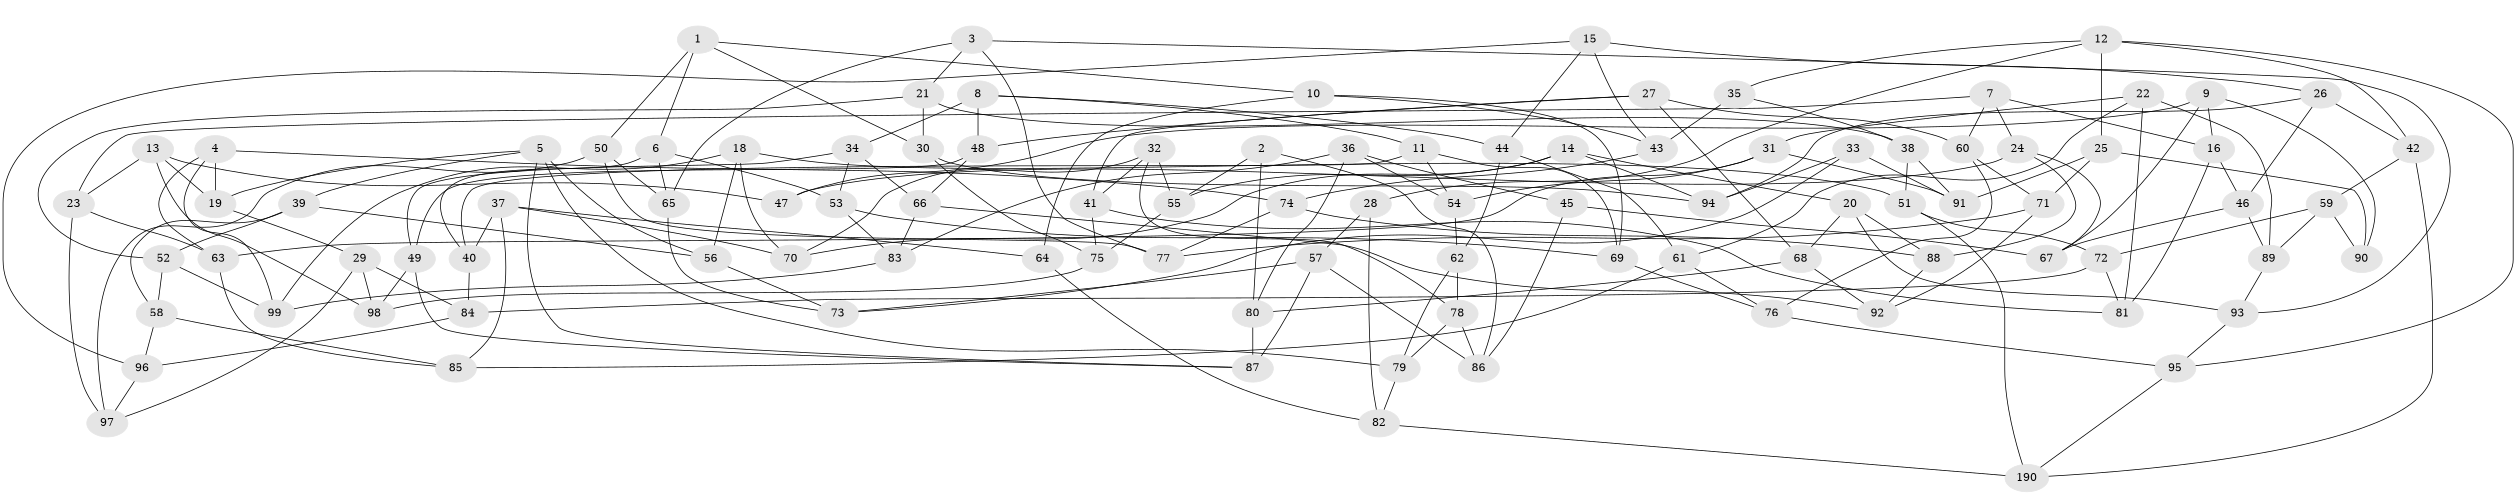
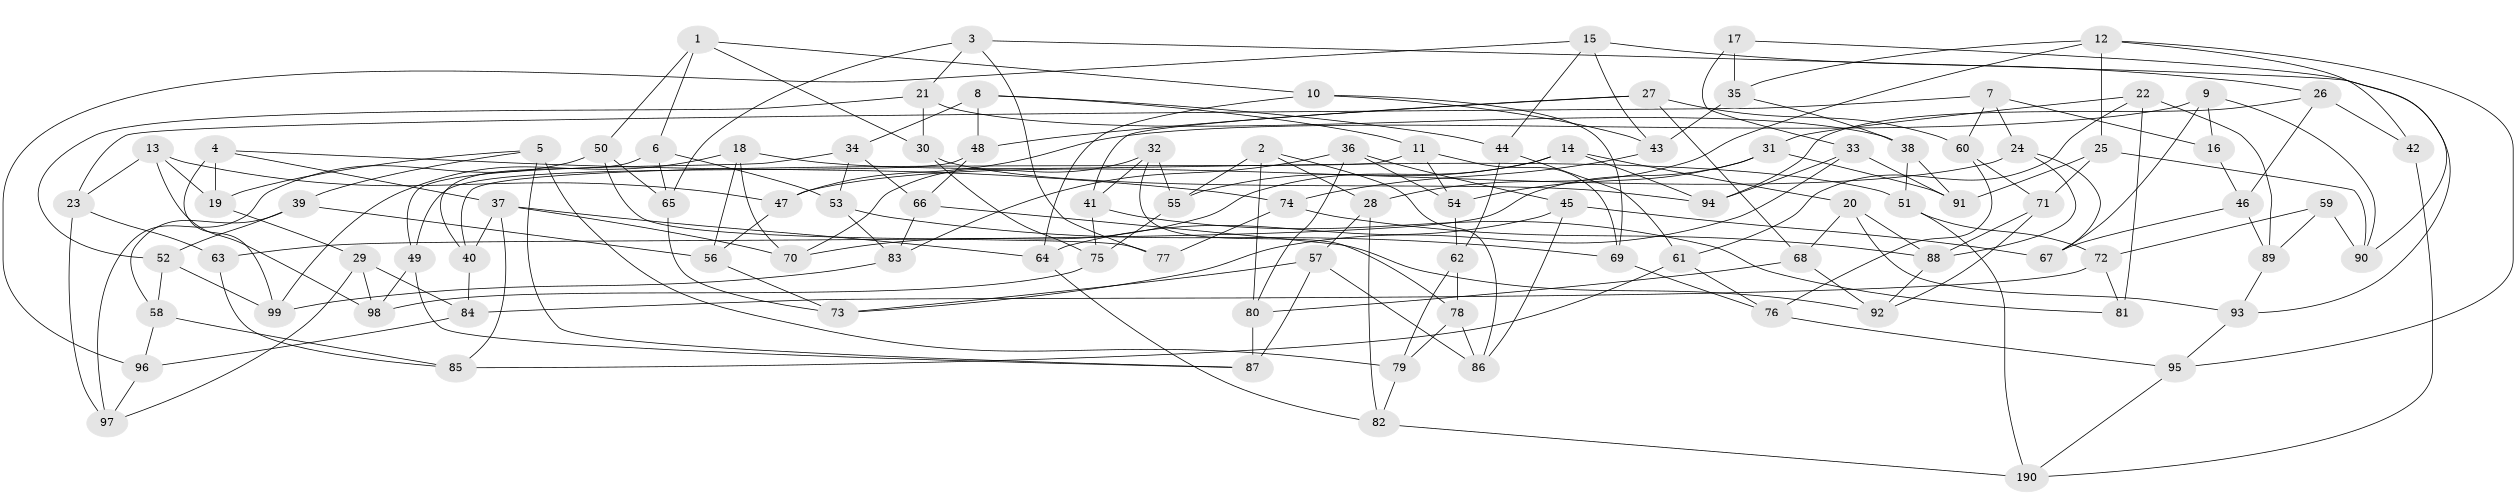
node "17": added
edge "2" -- "28": added
edge "42" -- "59": removed
edge "4" -- "63": now "4" -- "37"
edge "5" -- "56": now "47" -- "56"
edge "45" -- "64": added
edge "16" -- "81": removed
edge "71" -- "77": now "71" -- "88"
